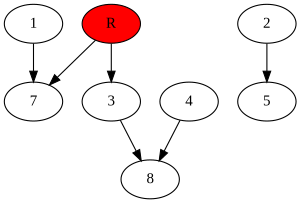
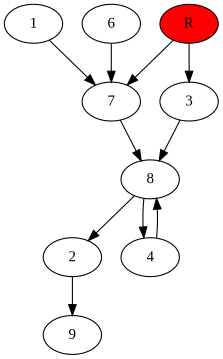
node "6": added
node "5": label "5" -> "9"
edge "7" -> "8": added
edge "8" -> "4": added
edge "8" -> "2": added
